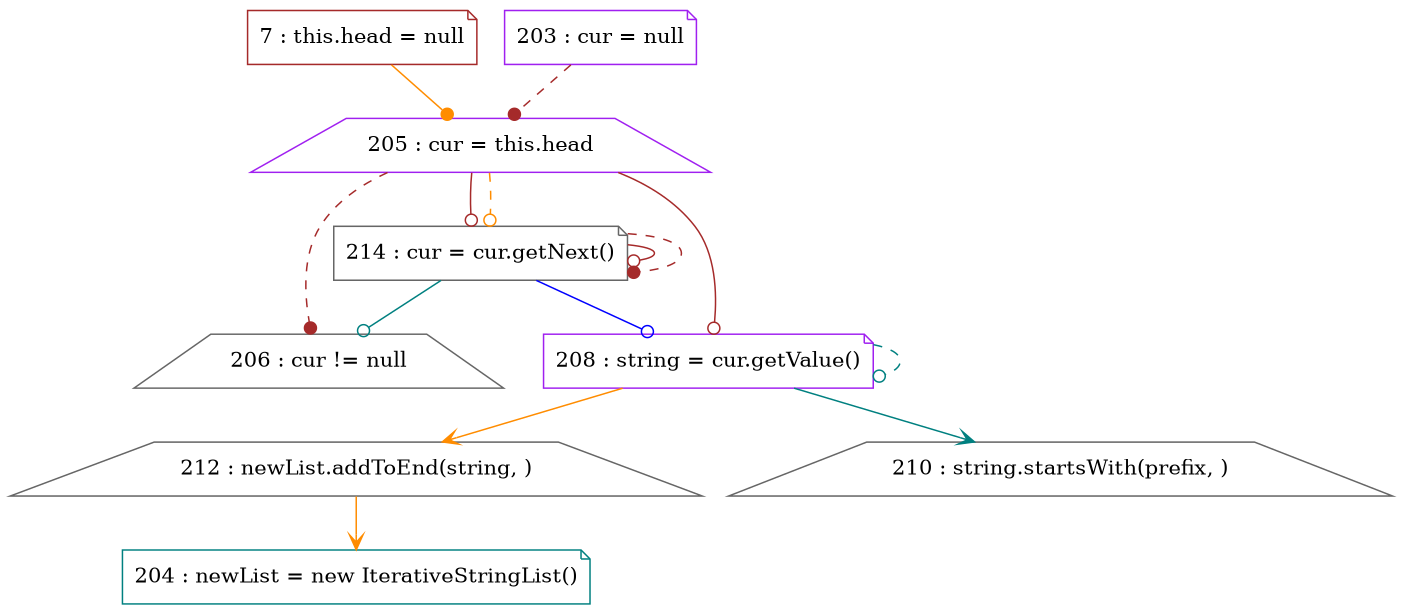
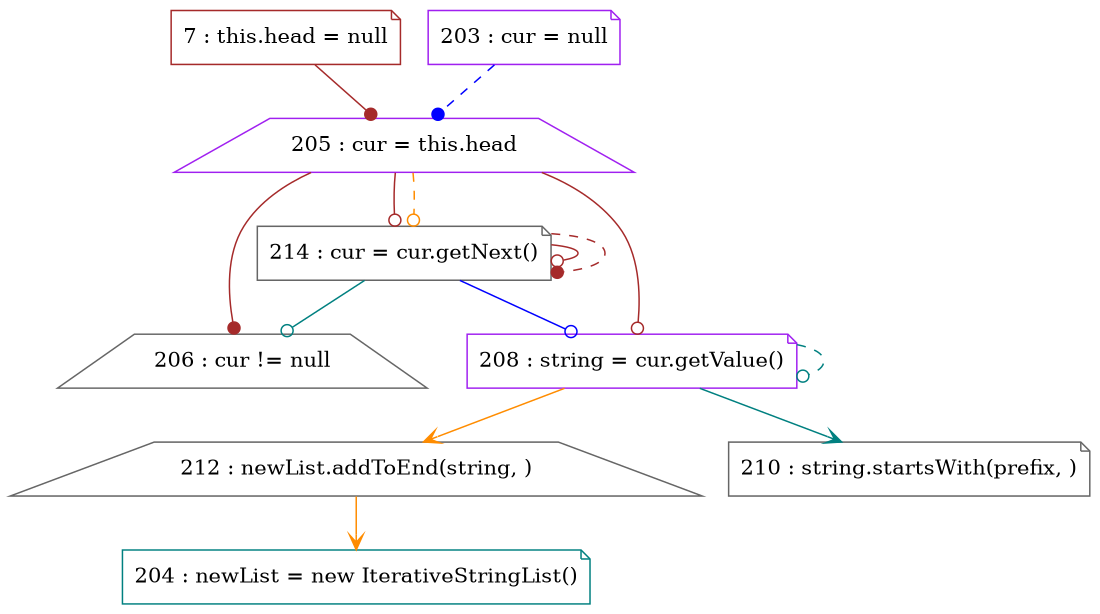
edge "7 : this.head = null" -> "205 : cur = this.head": color darkorange -> brown
edge "203 : cur = null" -> "205 : cur = this.head": color brown -> blue
edge "205 : cur = this.head" -> "206 : cur != null": style dashed -> solid
node "210 : string.startsWith(prefix, )": shape trapezium -> note
